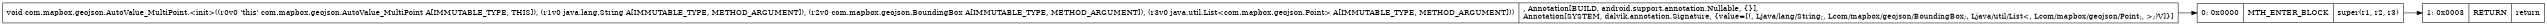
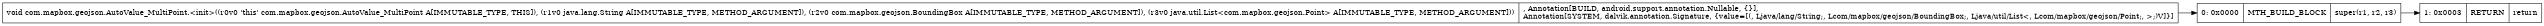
node "0: 0x0000": text "MTH_ENTER_BLOCK" -> "MTH_BUILD_BLOCK"
